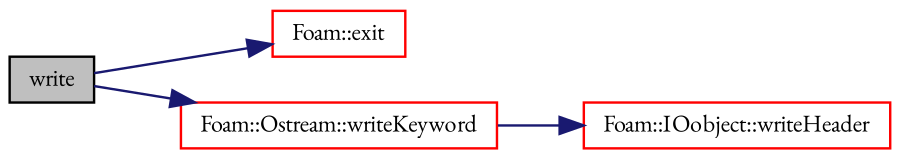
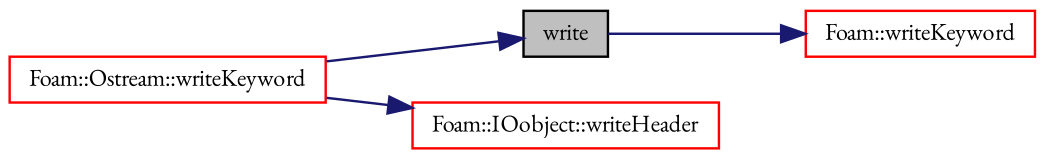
node "Foam::exit": label "Foam::exit" -> "Foam::writeKeyword"
edge "write" -> "Foam::Ostream::writeKeyword": reversed
